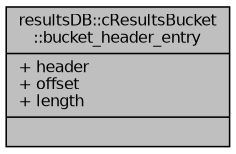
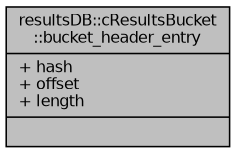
node "resultsDB::cResultsBucket": text "+ header" -> "+ hash"
